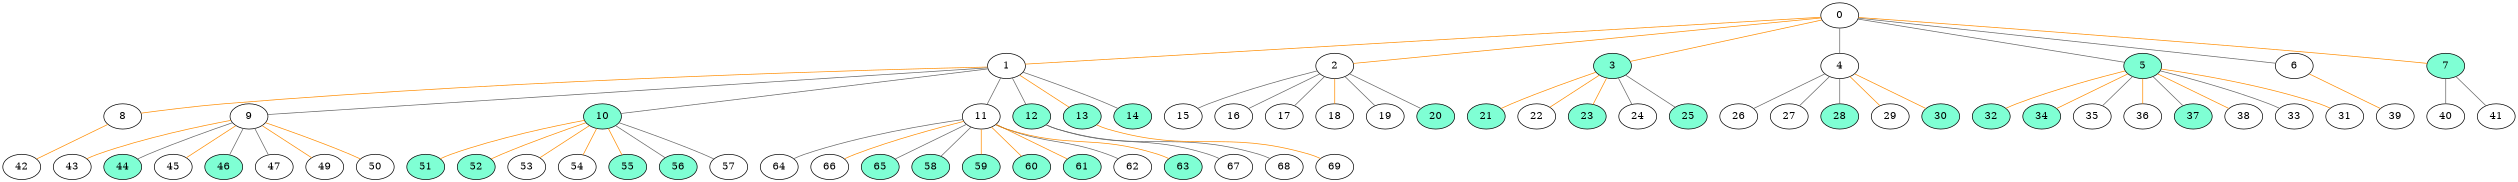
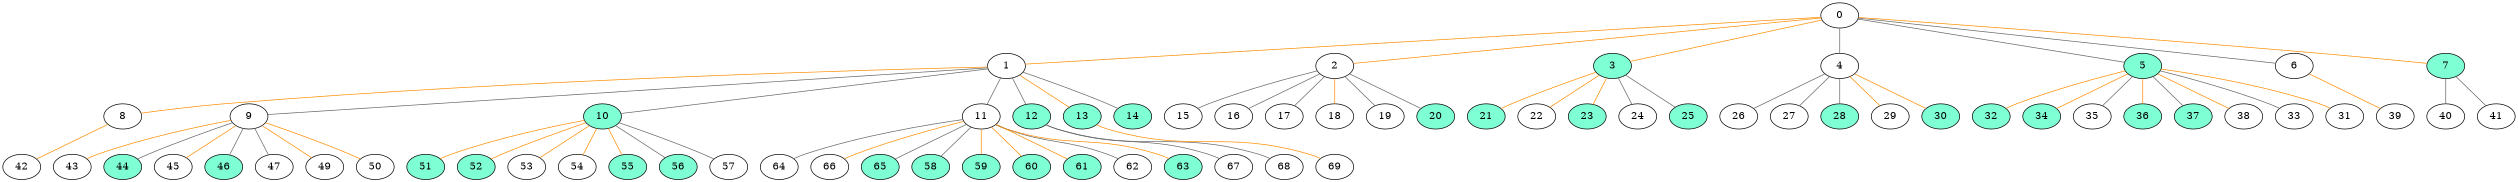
node "36": fillcolor white -> aquamarine
